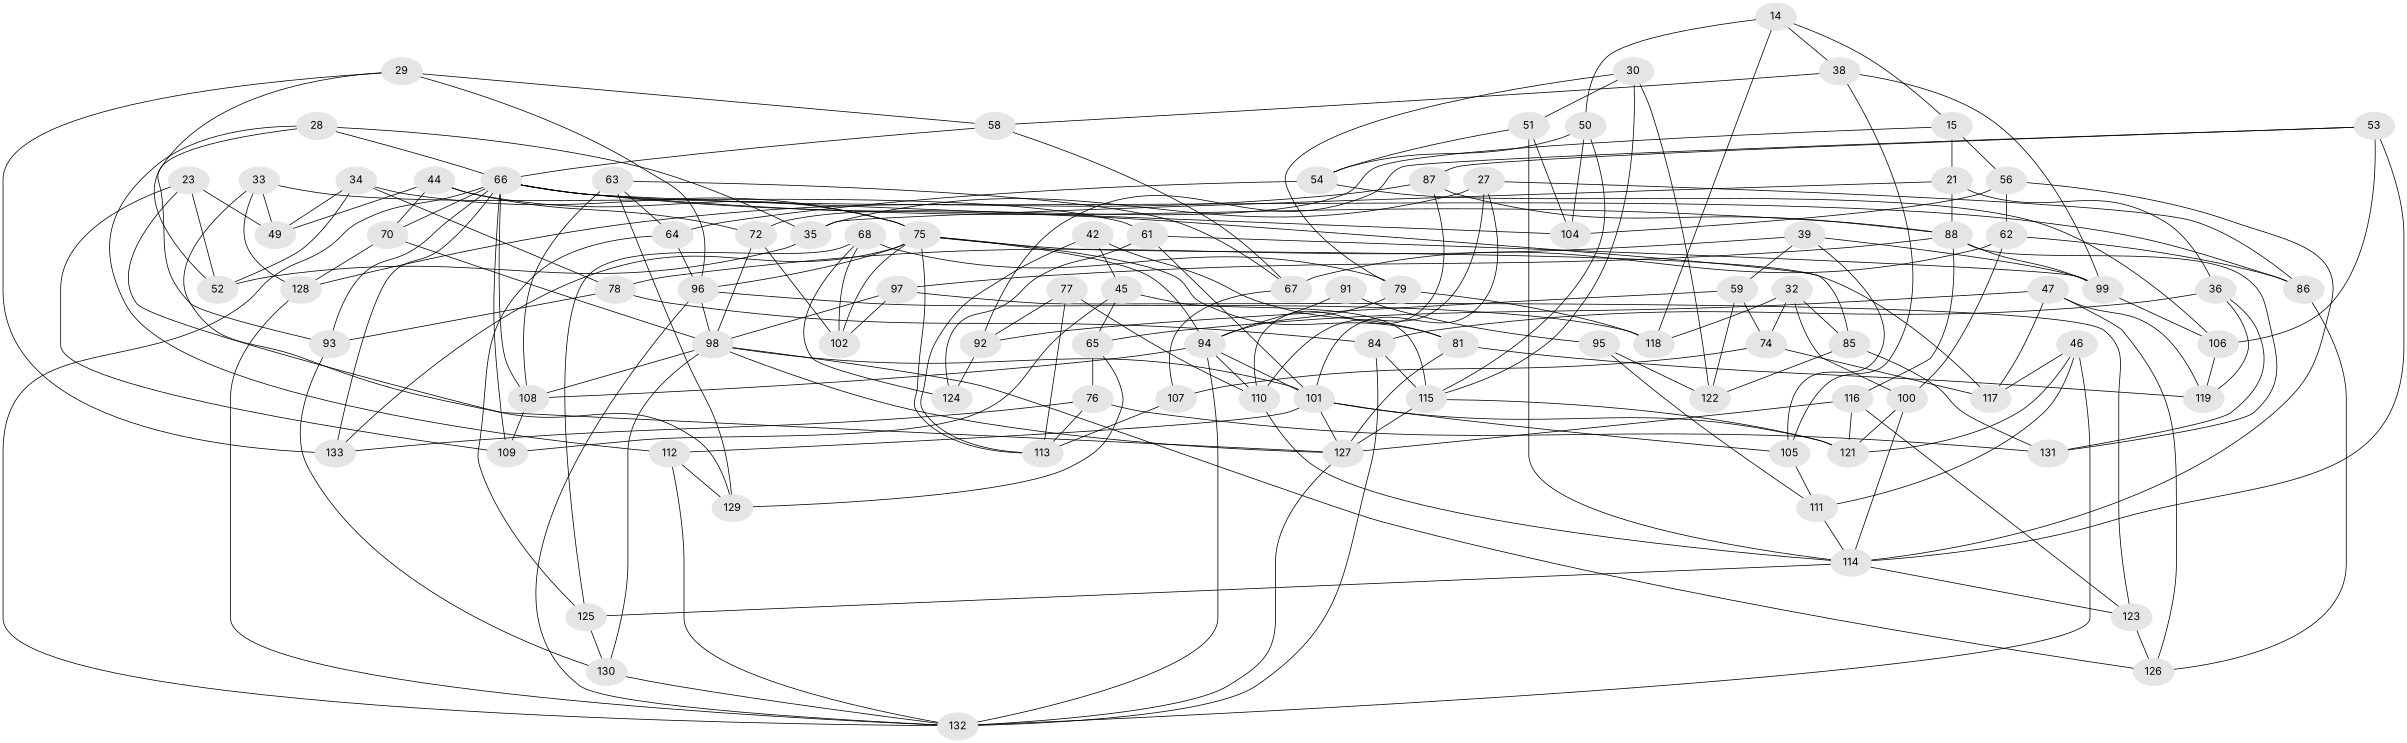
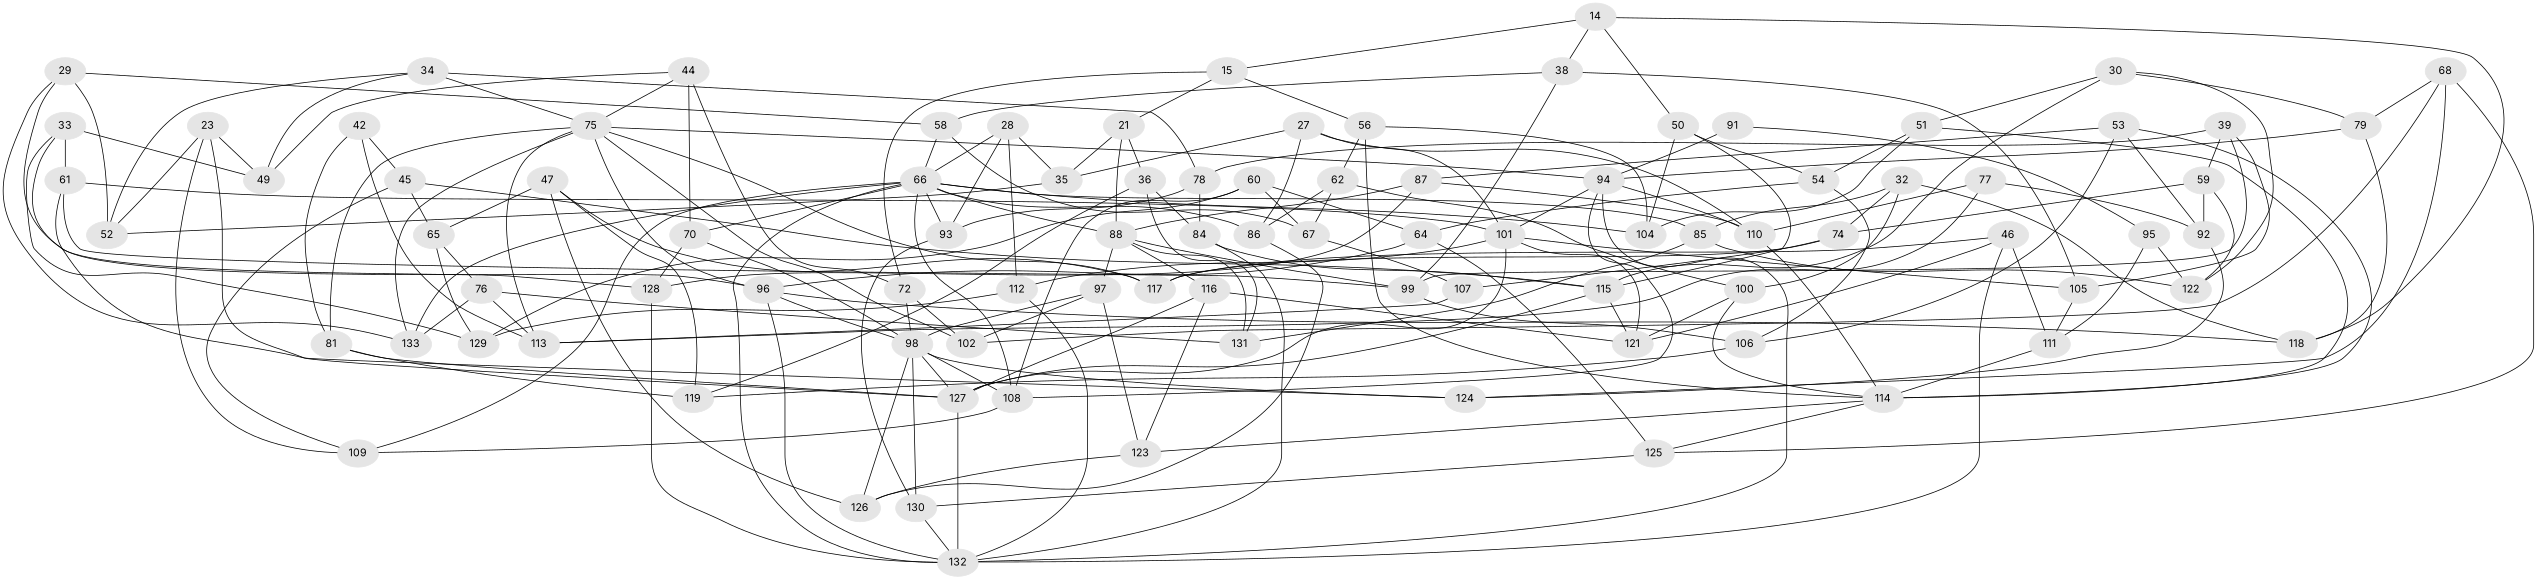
node "63": label "63" -> "60"
edge "98" -- "101": now "98" -- "124"
